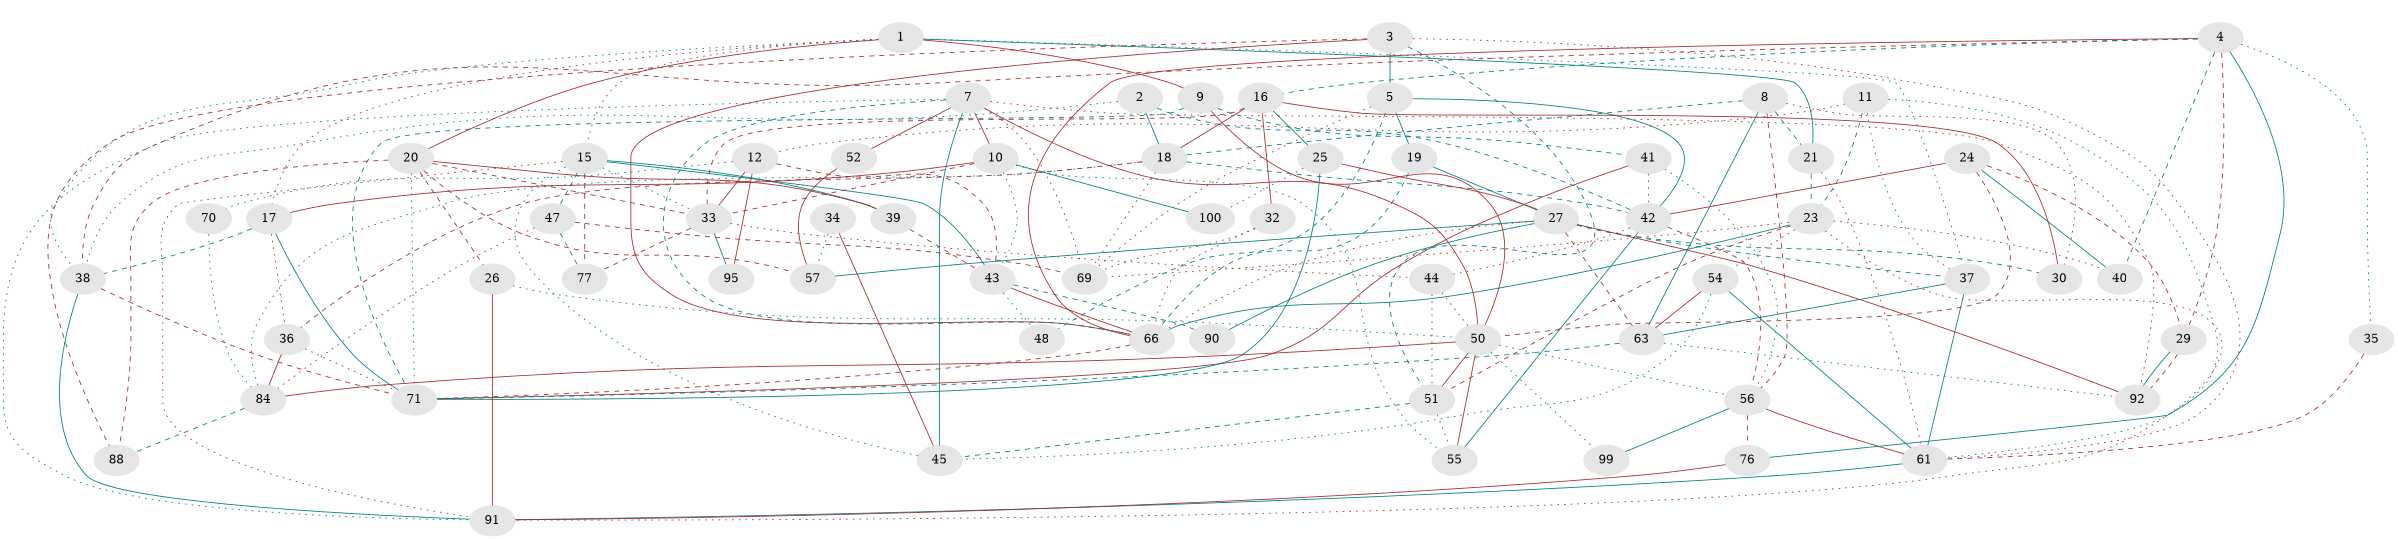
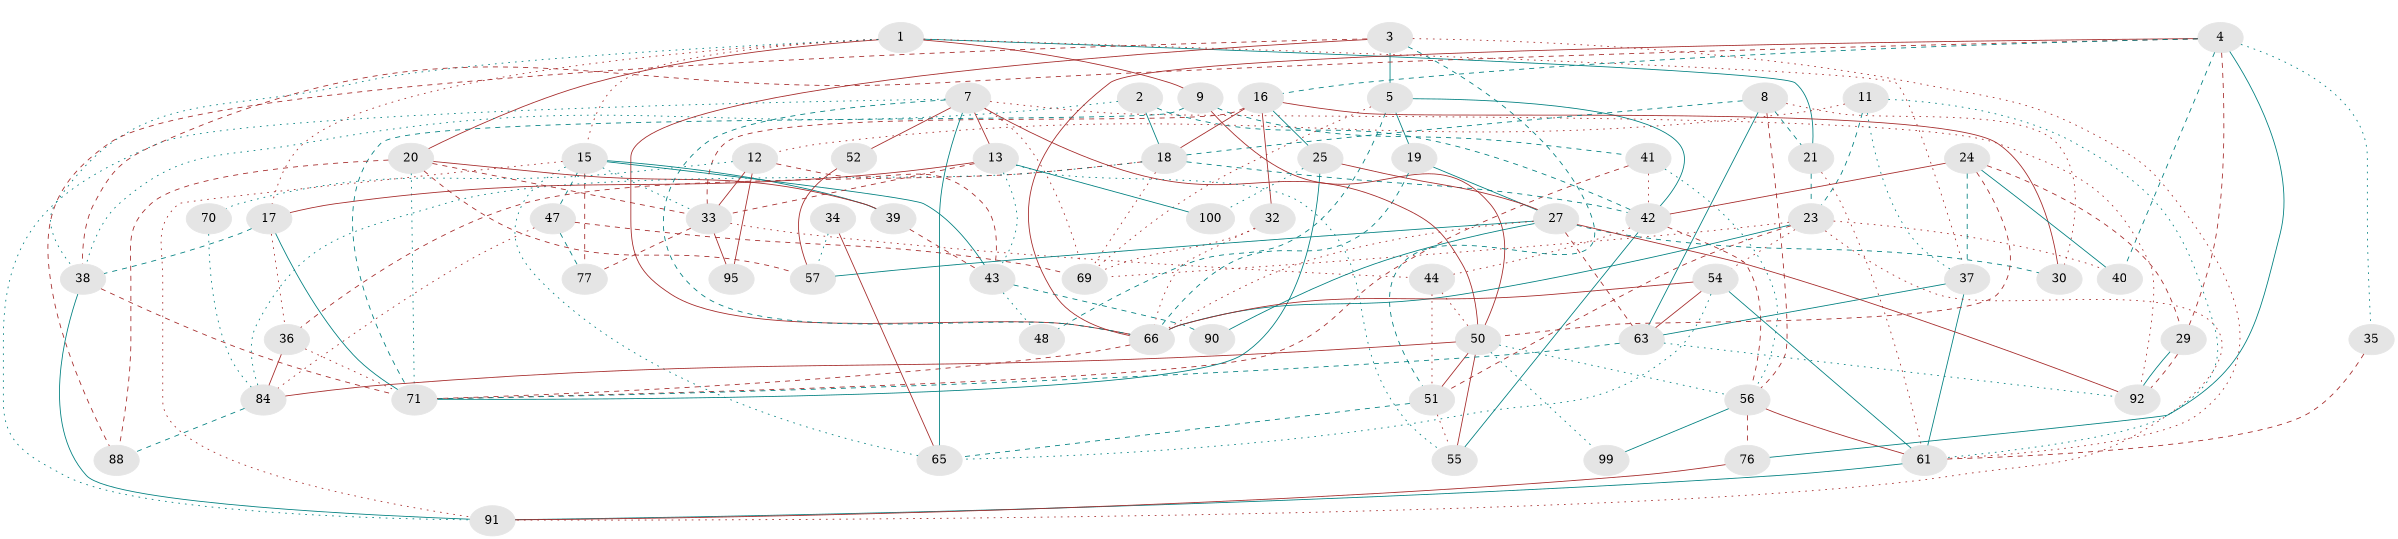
edge "1" -- "37": color teal -> brown
node "10": label "10" -> "13"
edge "33" -- "95": color teal -> brown
edge "27" -- "37": now "24" -- "37"
node "26": removed
edge "43" -- "66": now "54" -- "66"
edge "41" -- "71": style solid -> dashed
node "45": label "45" -> "65"
